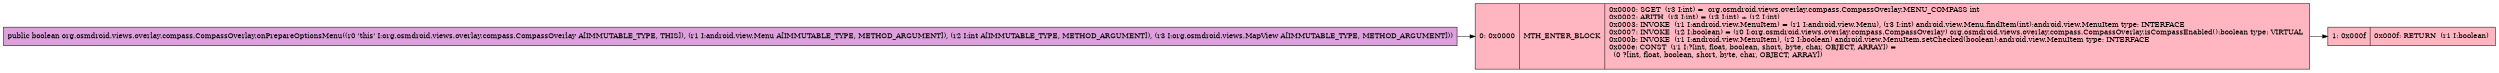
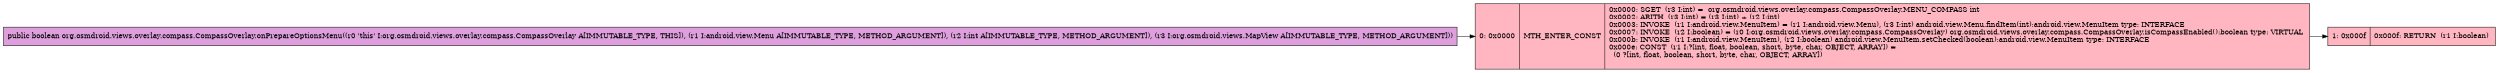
node "0: 0x0000": text "MTH_ENTER_BLOCK" -> "MTH_ENTER_CONST"
